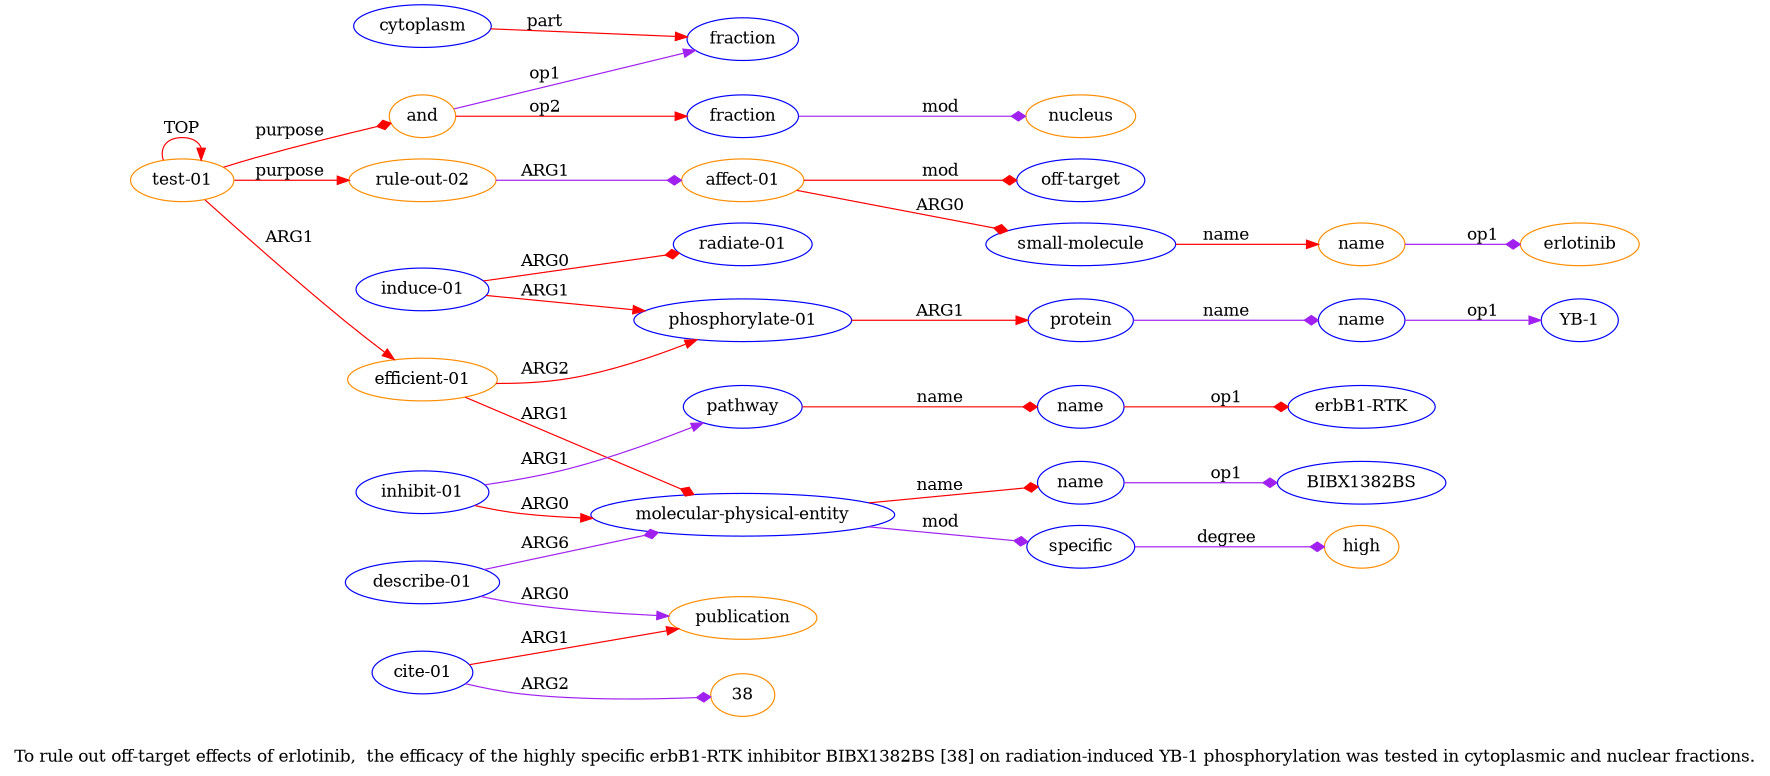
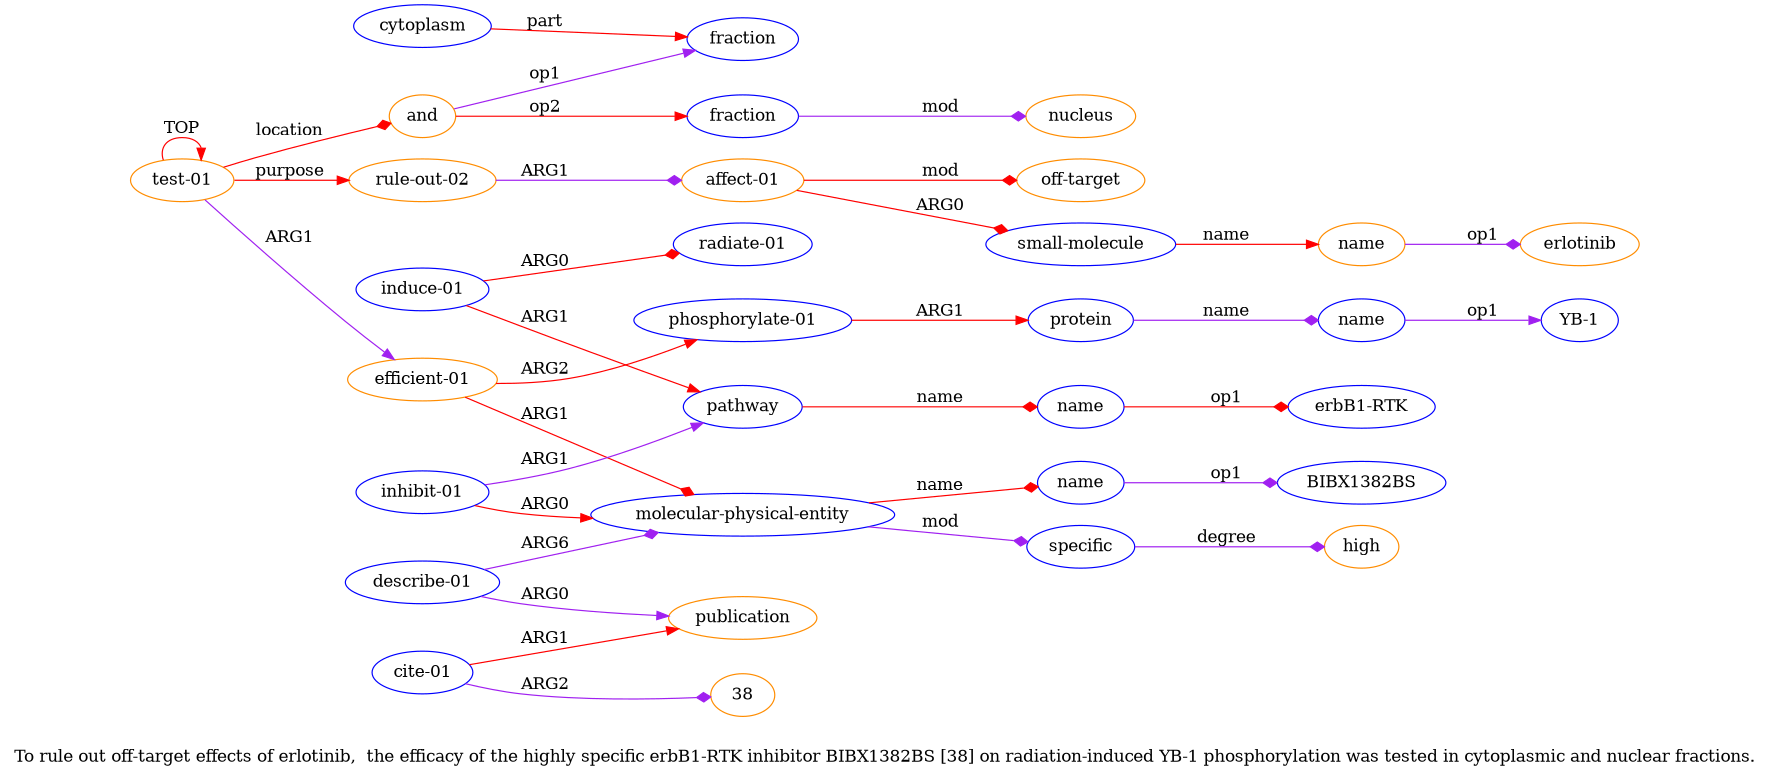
edge "test-01" -> "and": label "purpose" -> "location"
node "off-target": color blue -> darkorange
edge "test-01" -> "efficient-01": color red -> purple
edge "induce-01" -> "phosphorylate-01": now "induce-01" -> "pathway"
